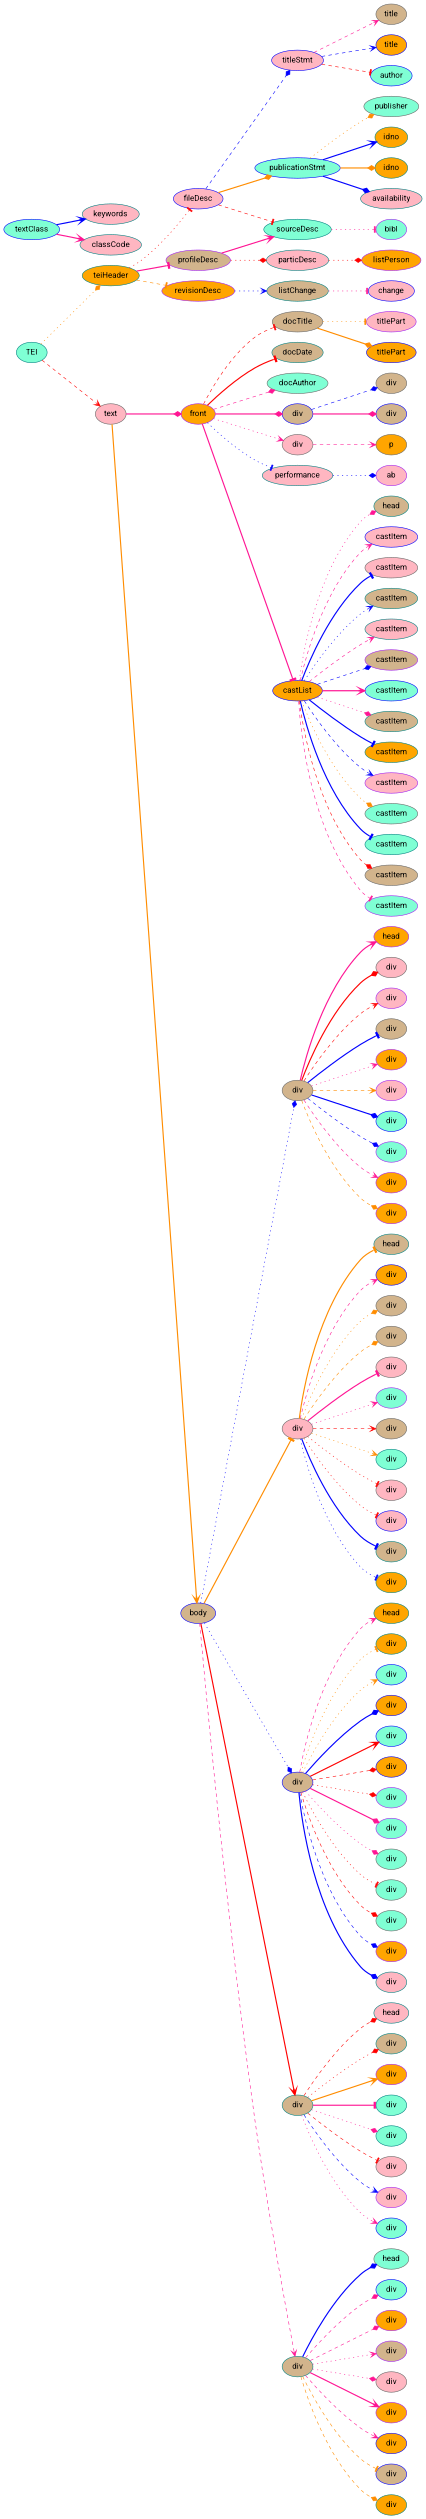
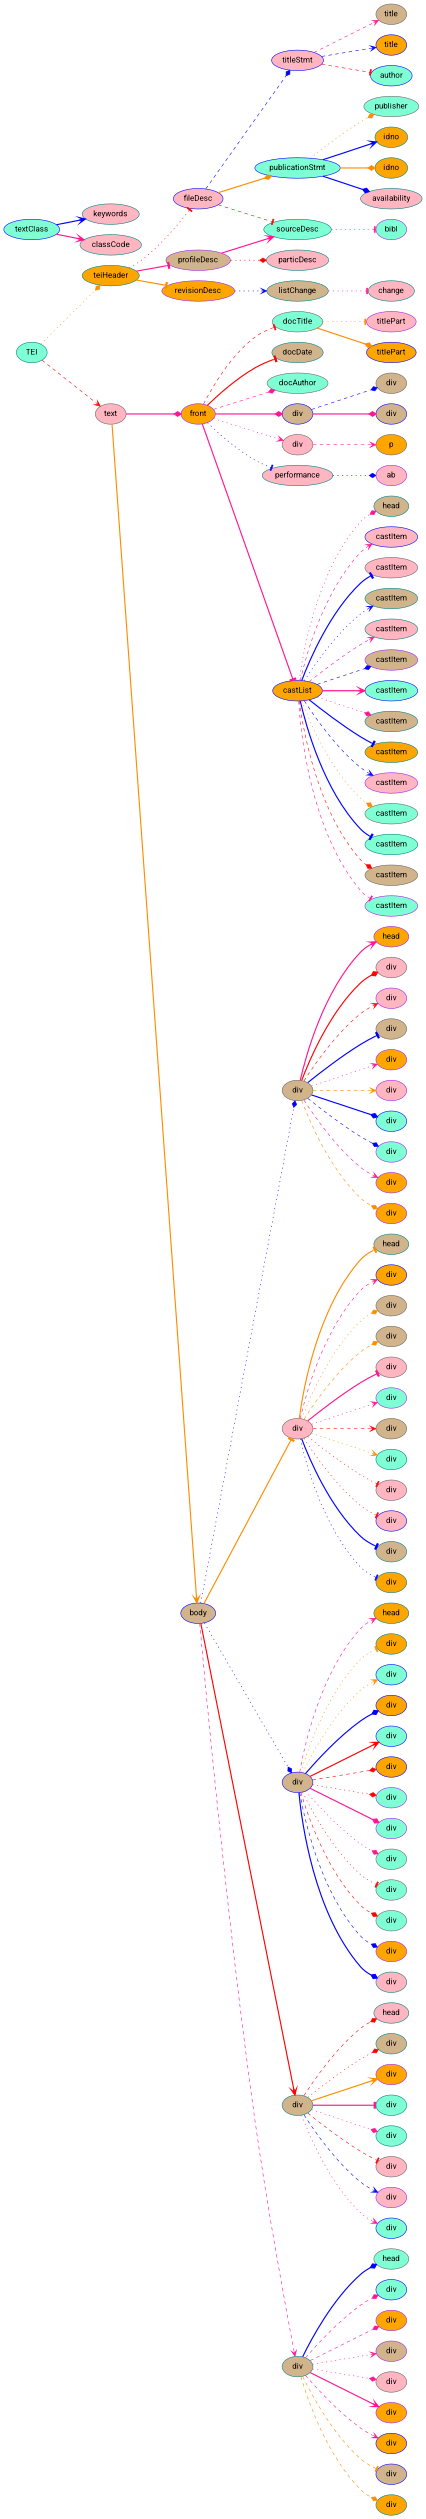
node "listPerson": removed
edge "teiHeader" -> "revisionDesc": style dashed -> bold
node "change": color blue -> teal
node "docTitle": fillcolor tan -> aquamarine
